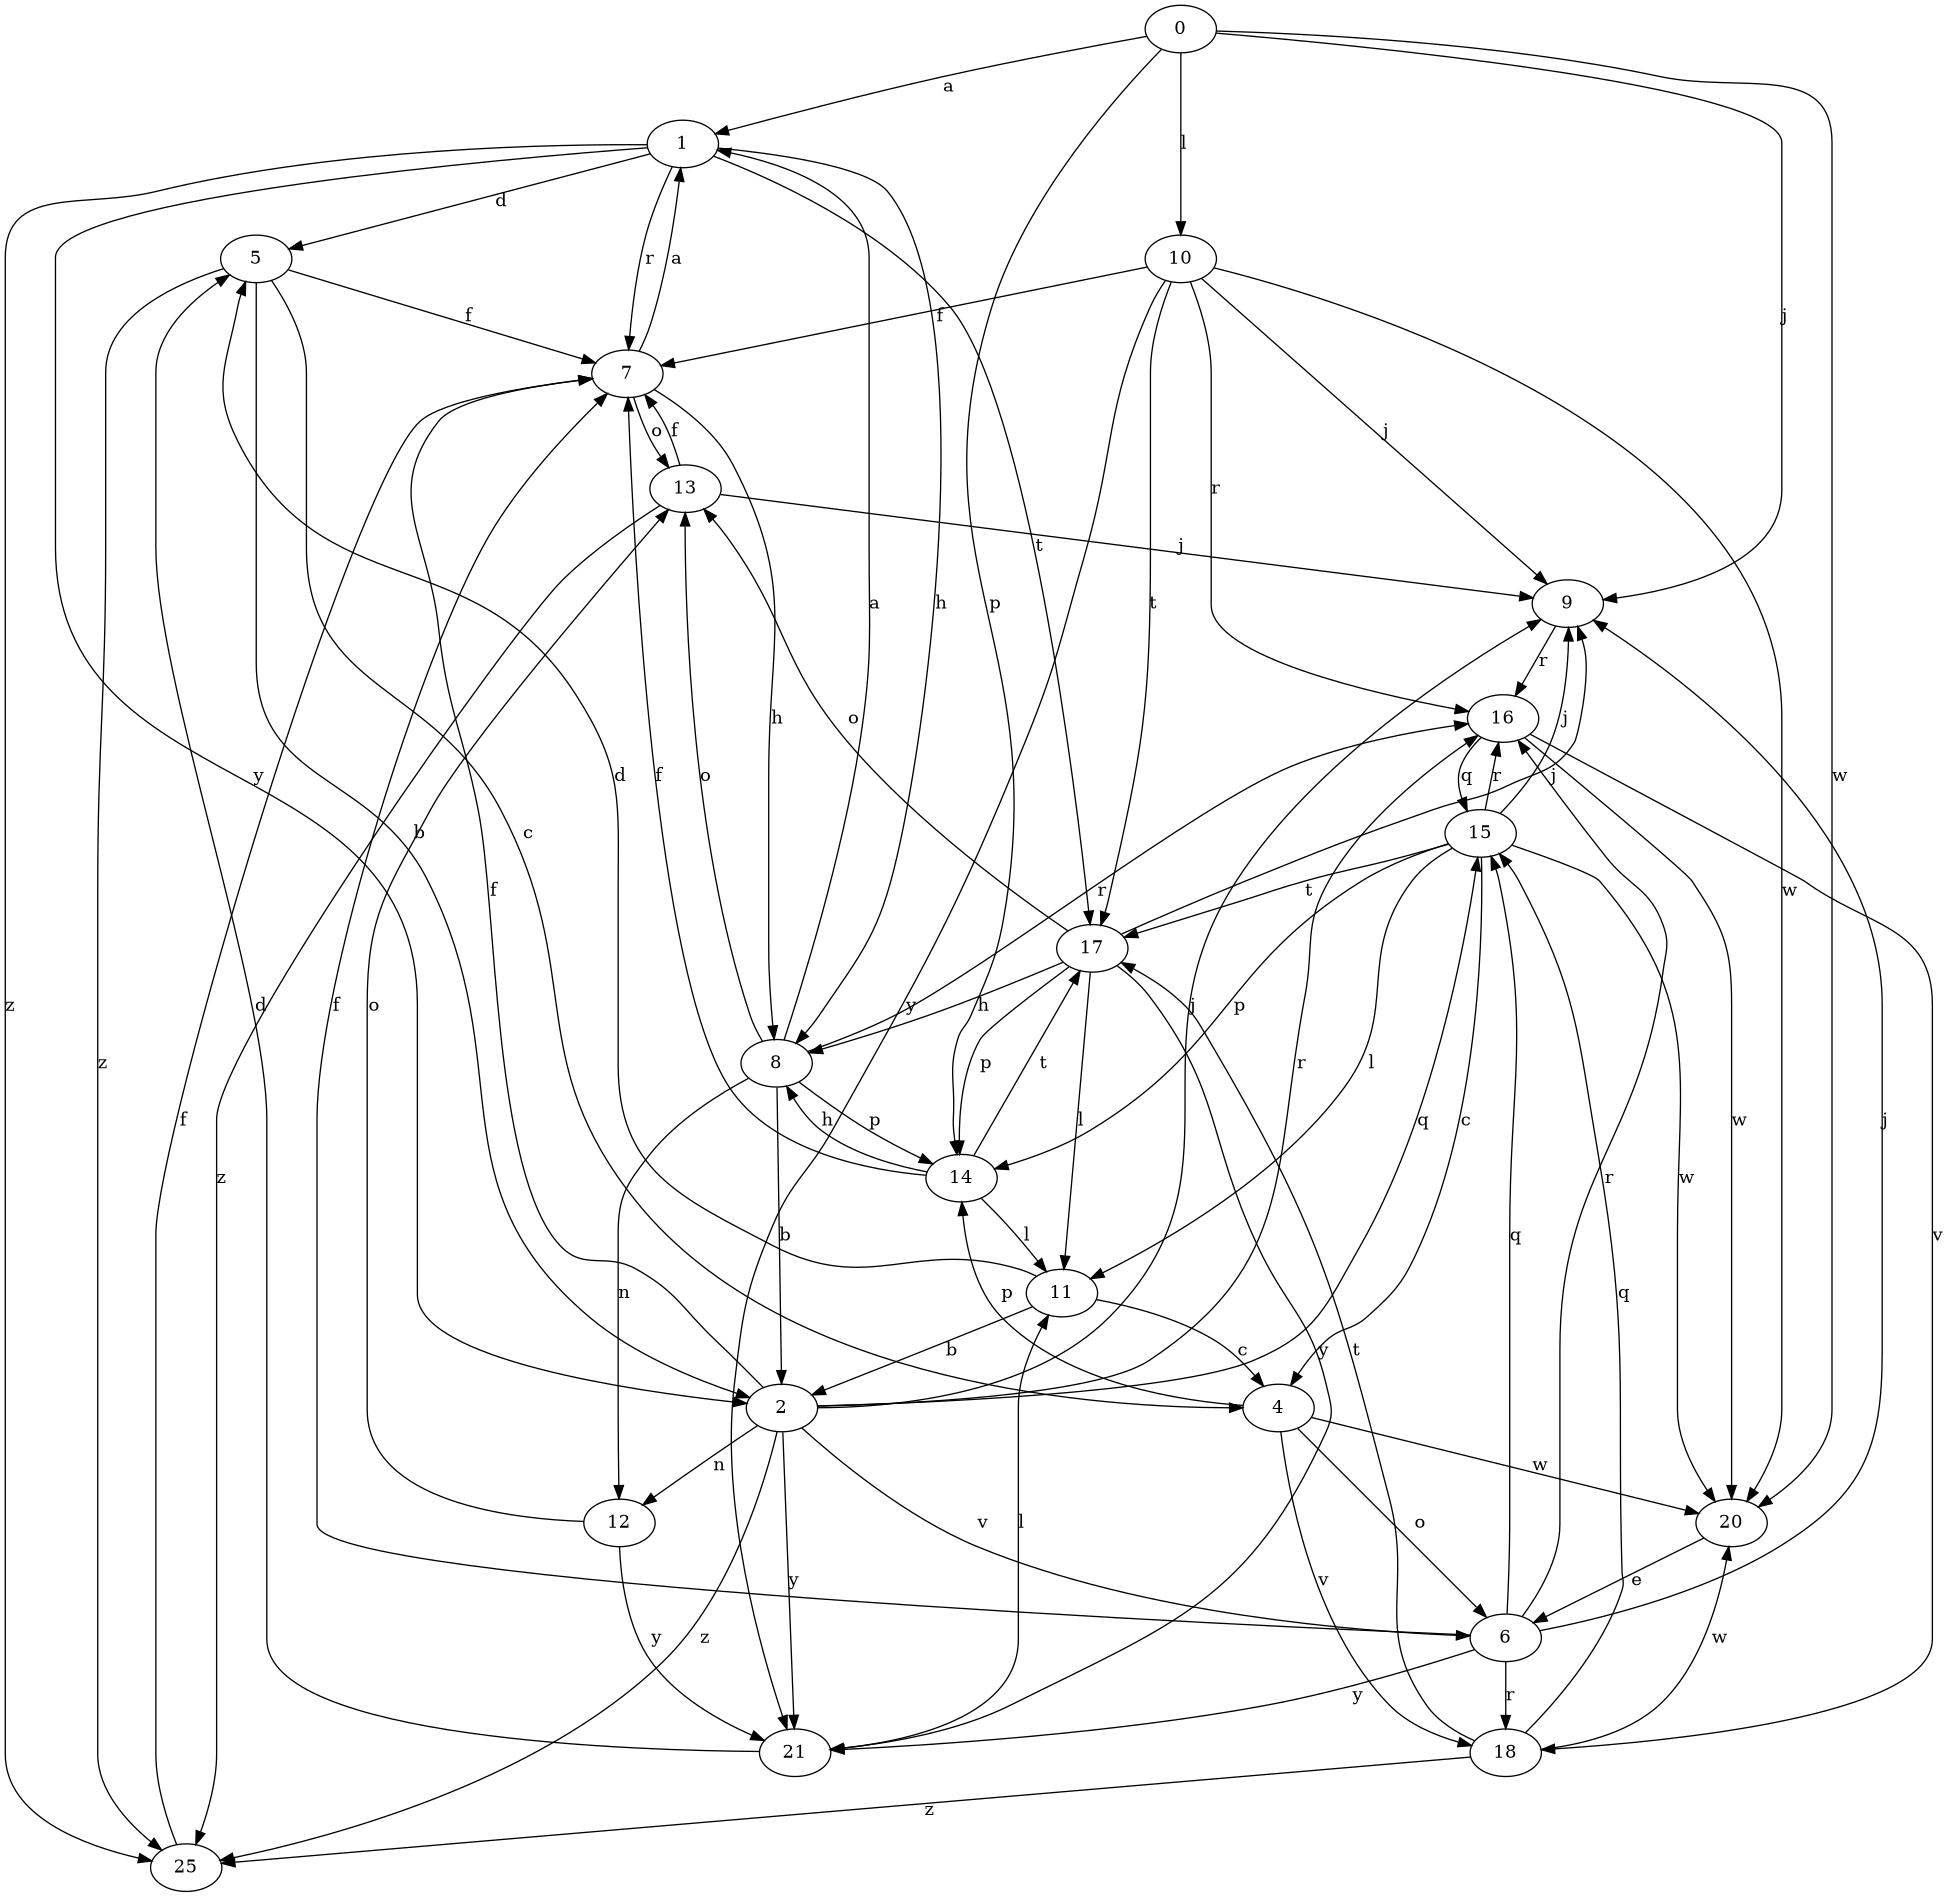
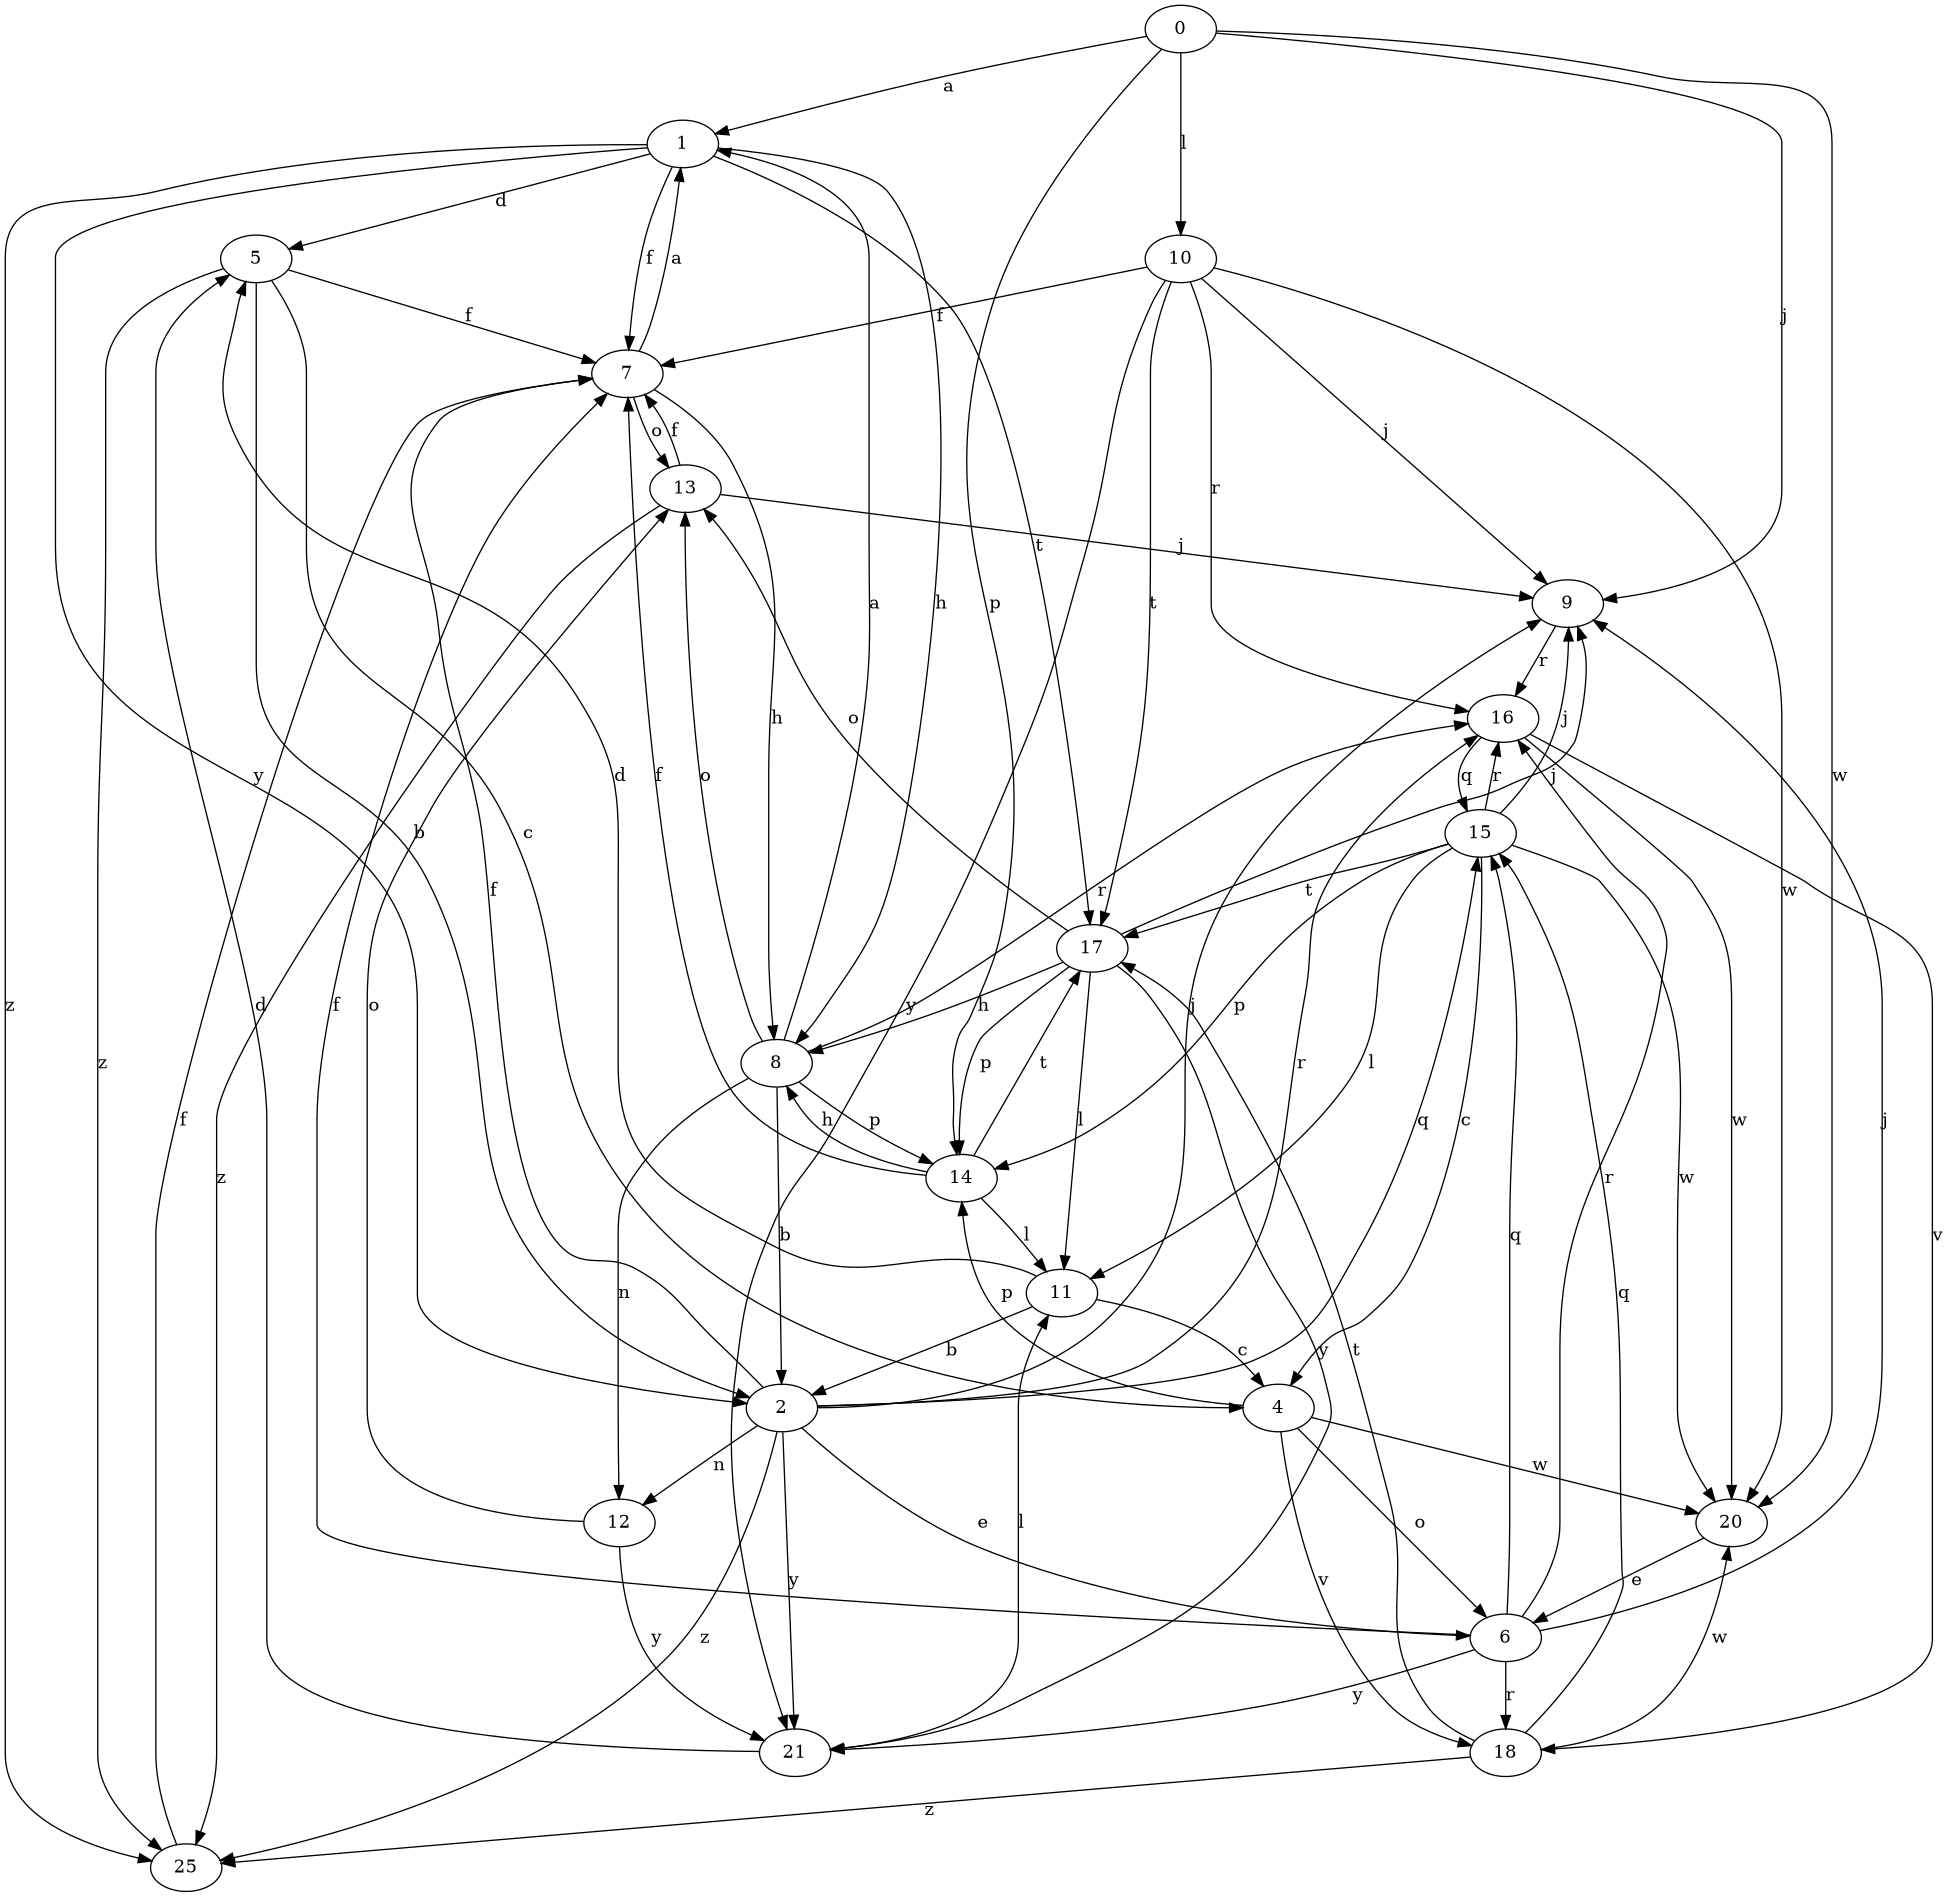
edge "1" -> "7": label "r" -> "f"
edge "2" -> "6": label "v" -> "e"
